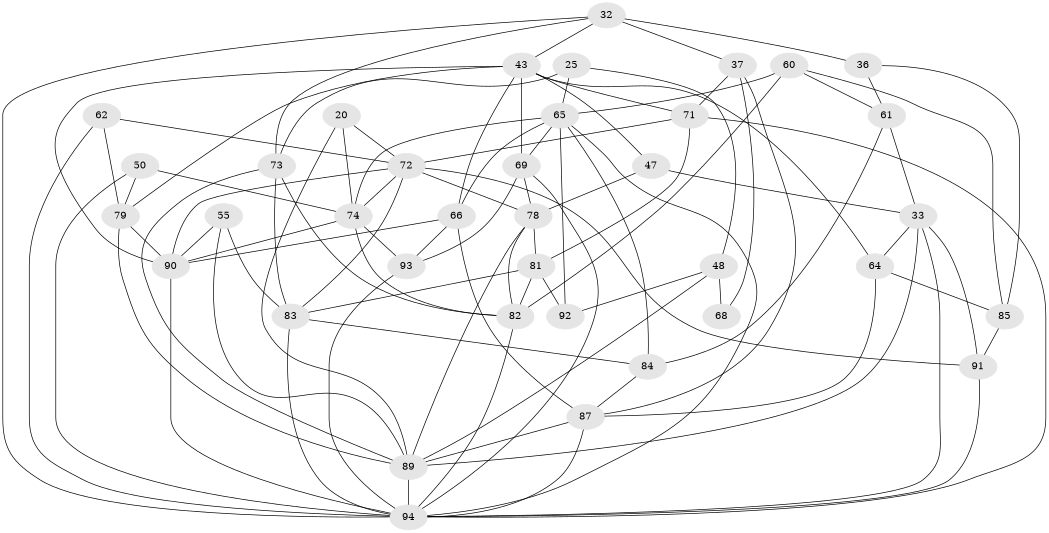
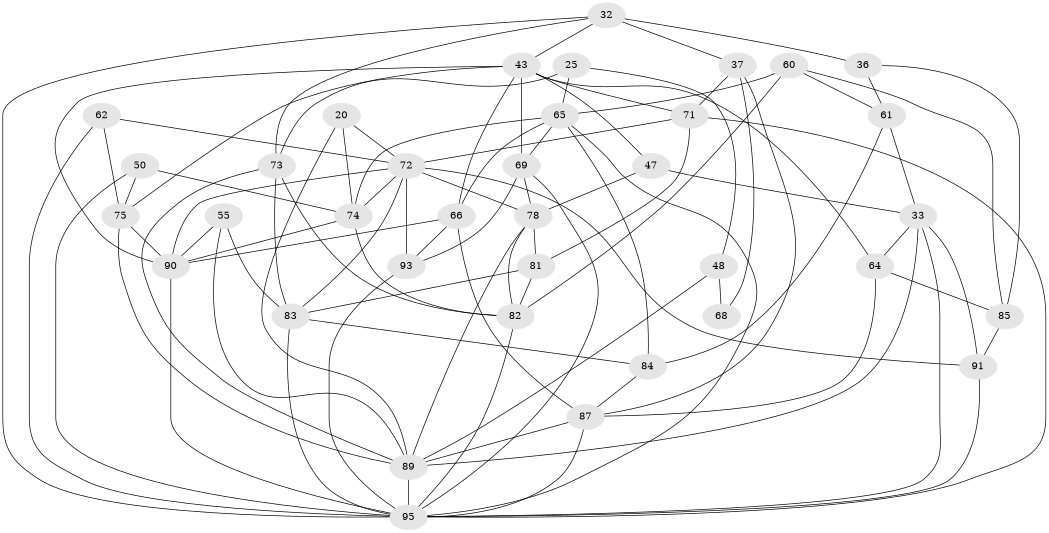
node "79": label "79" -> "75"
edge "74" -- "93": now "72" -- "93"
node "92": removed
node "94": label "94" -> "95"
